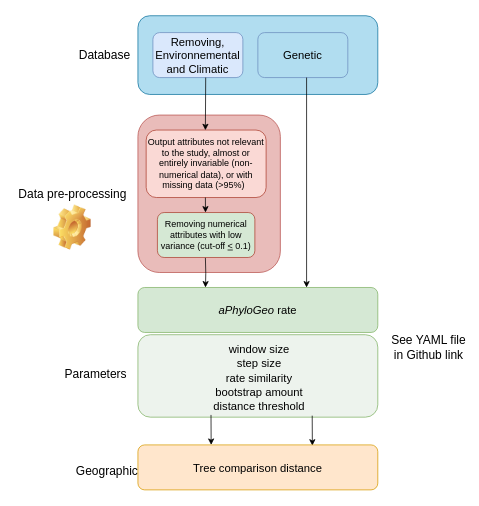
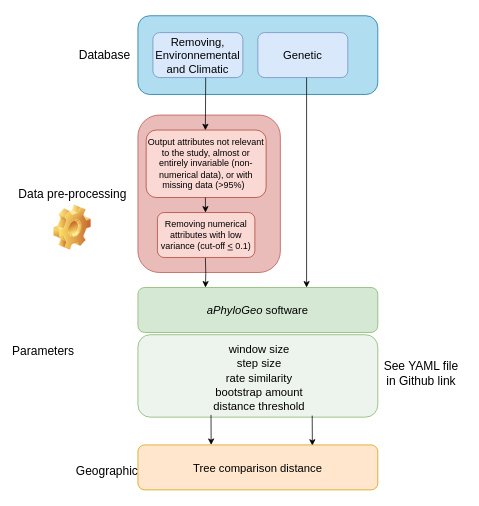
node "Genetic": fillcolor #b1ddf0 -> #dae8fc
node "Removing numerical attributes with low variance (cut-off < 0.1)": fillcolor #d5e8d4 -> #fad9d5
node "aPhyloGeo rate": label "aPhyloGeo rate" -> "aPhyloGeo software"
node "See YAML file in Github link": moved (428, 348) -> (421, 374)
node "Parameters": moved (95, 374) -> (43, 351)
